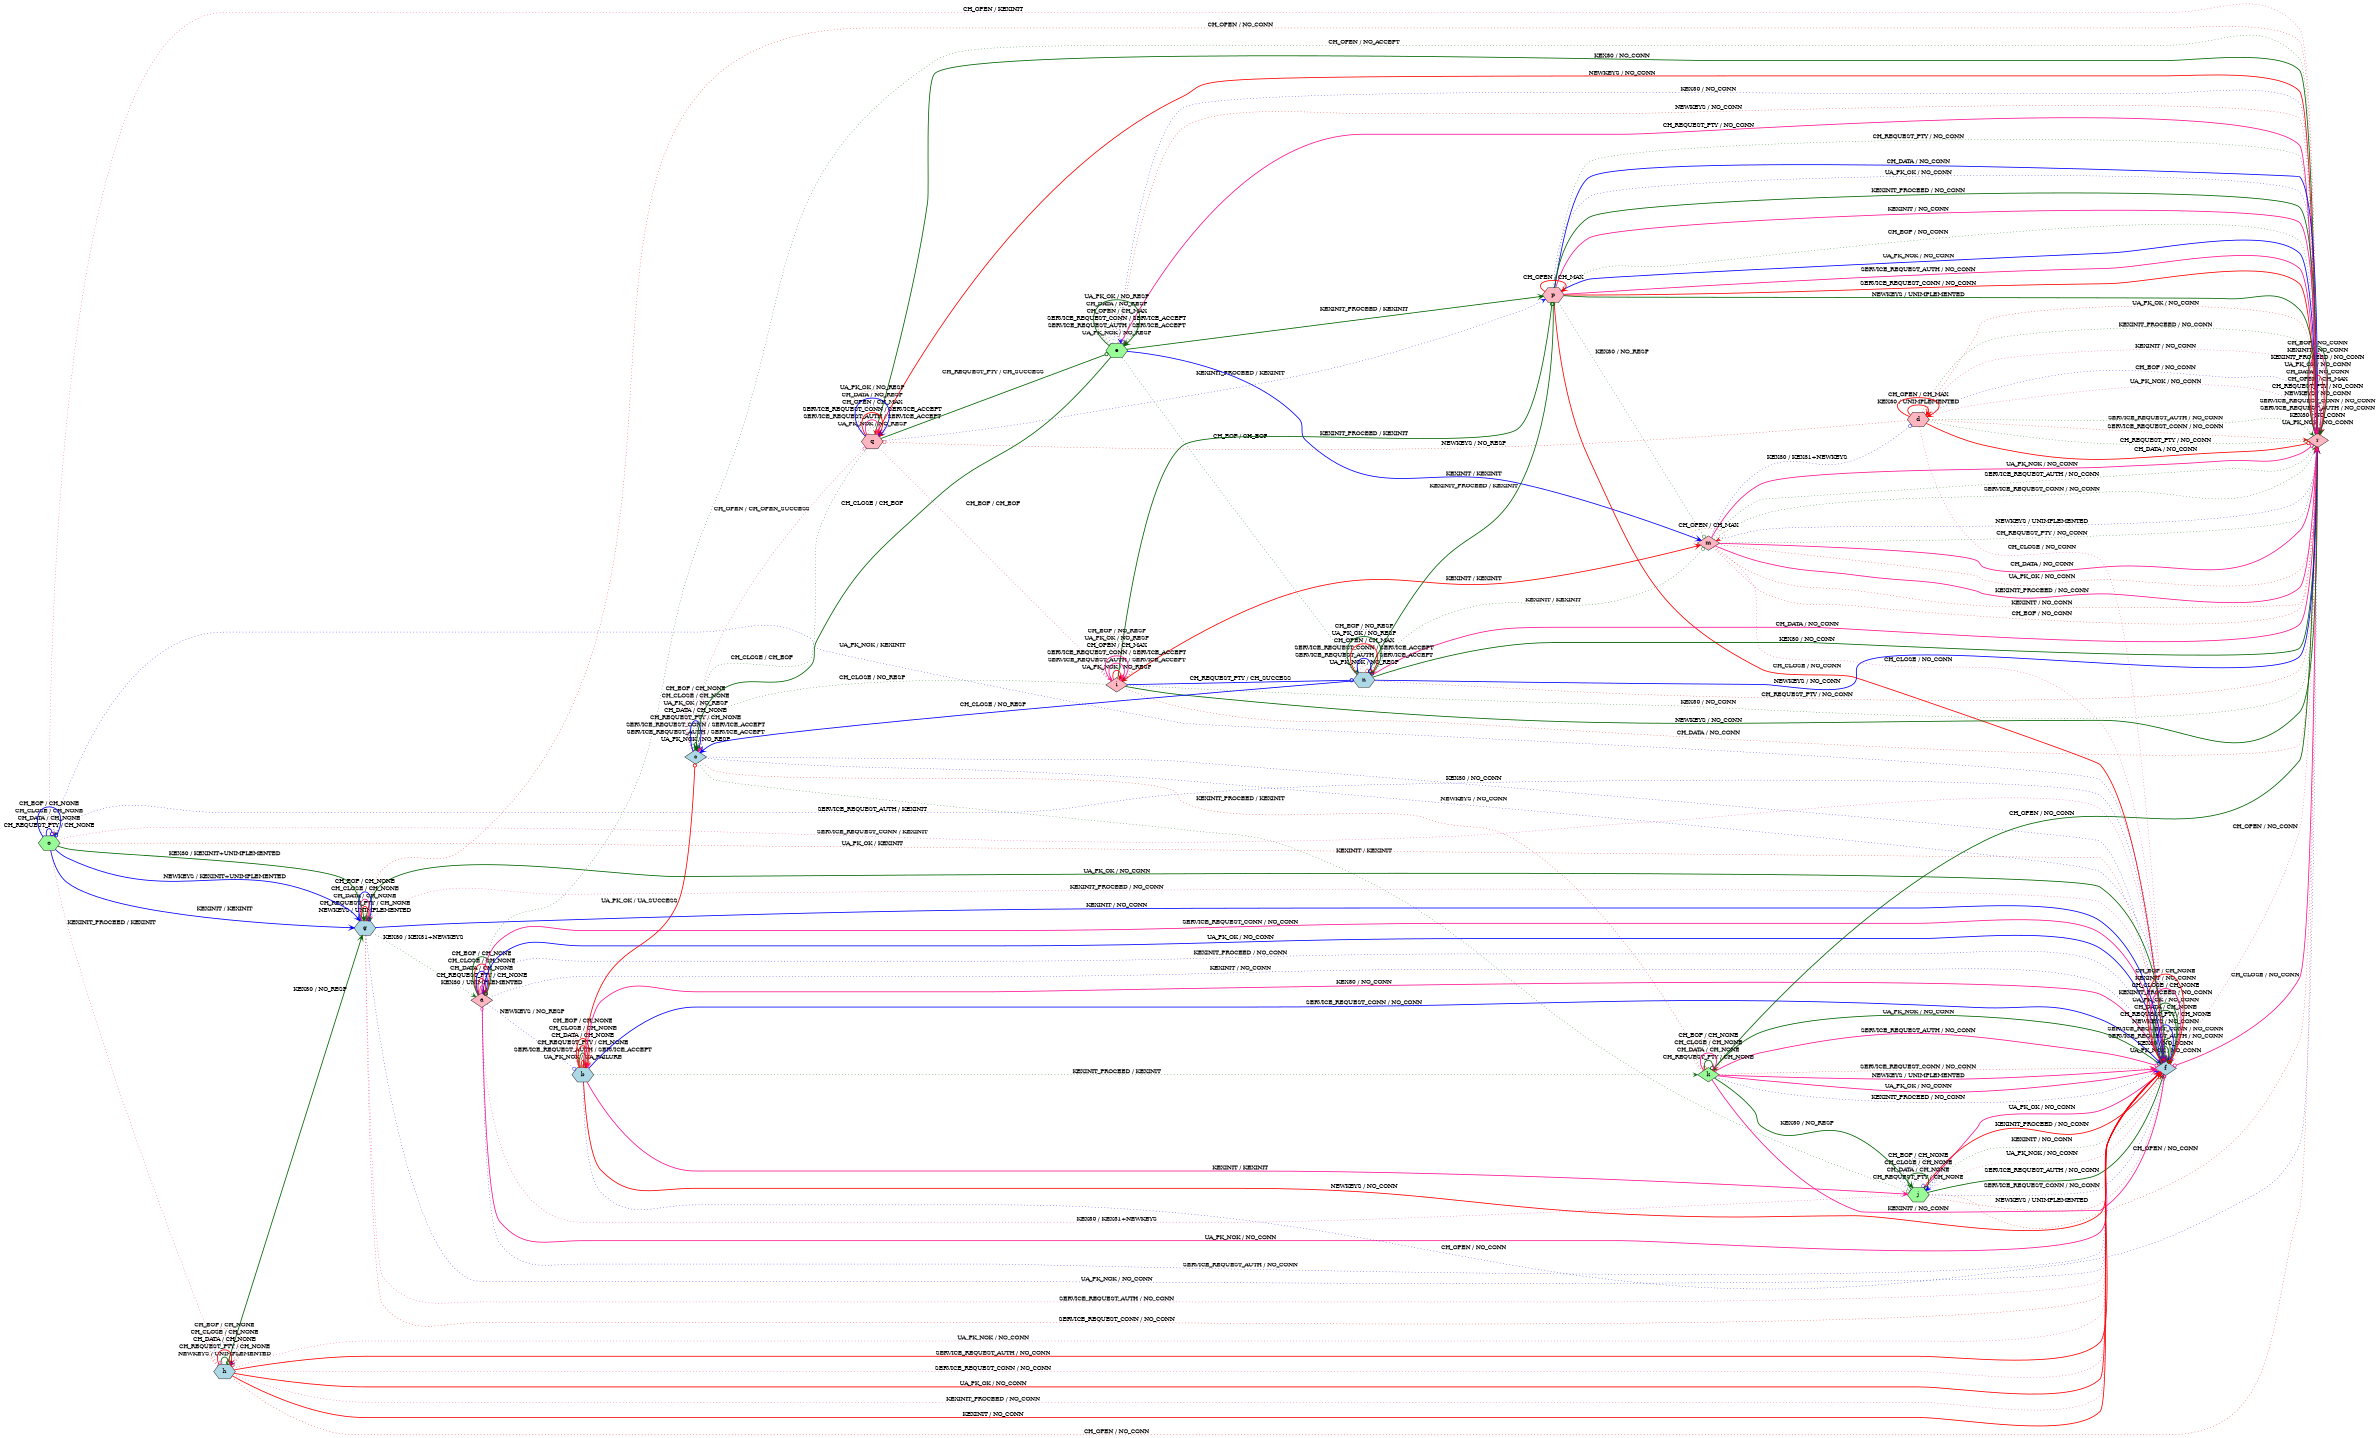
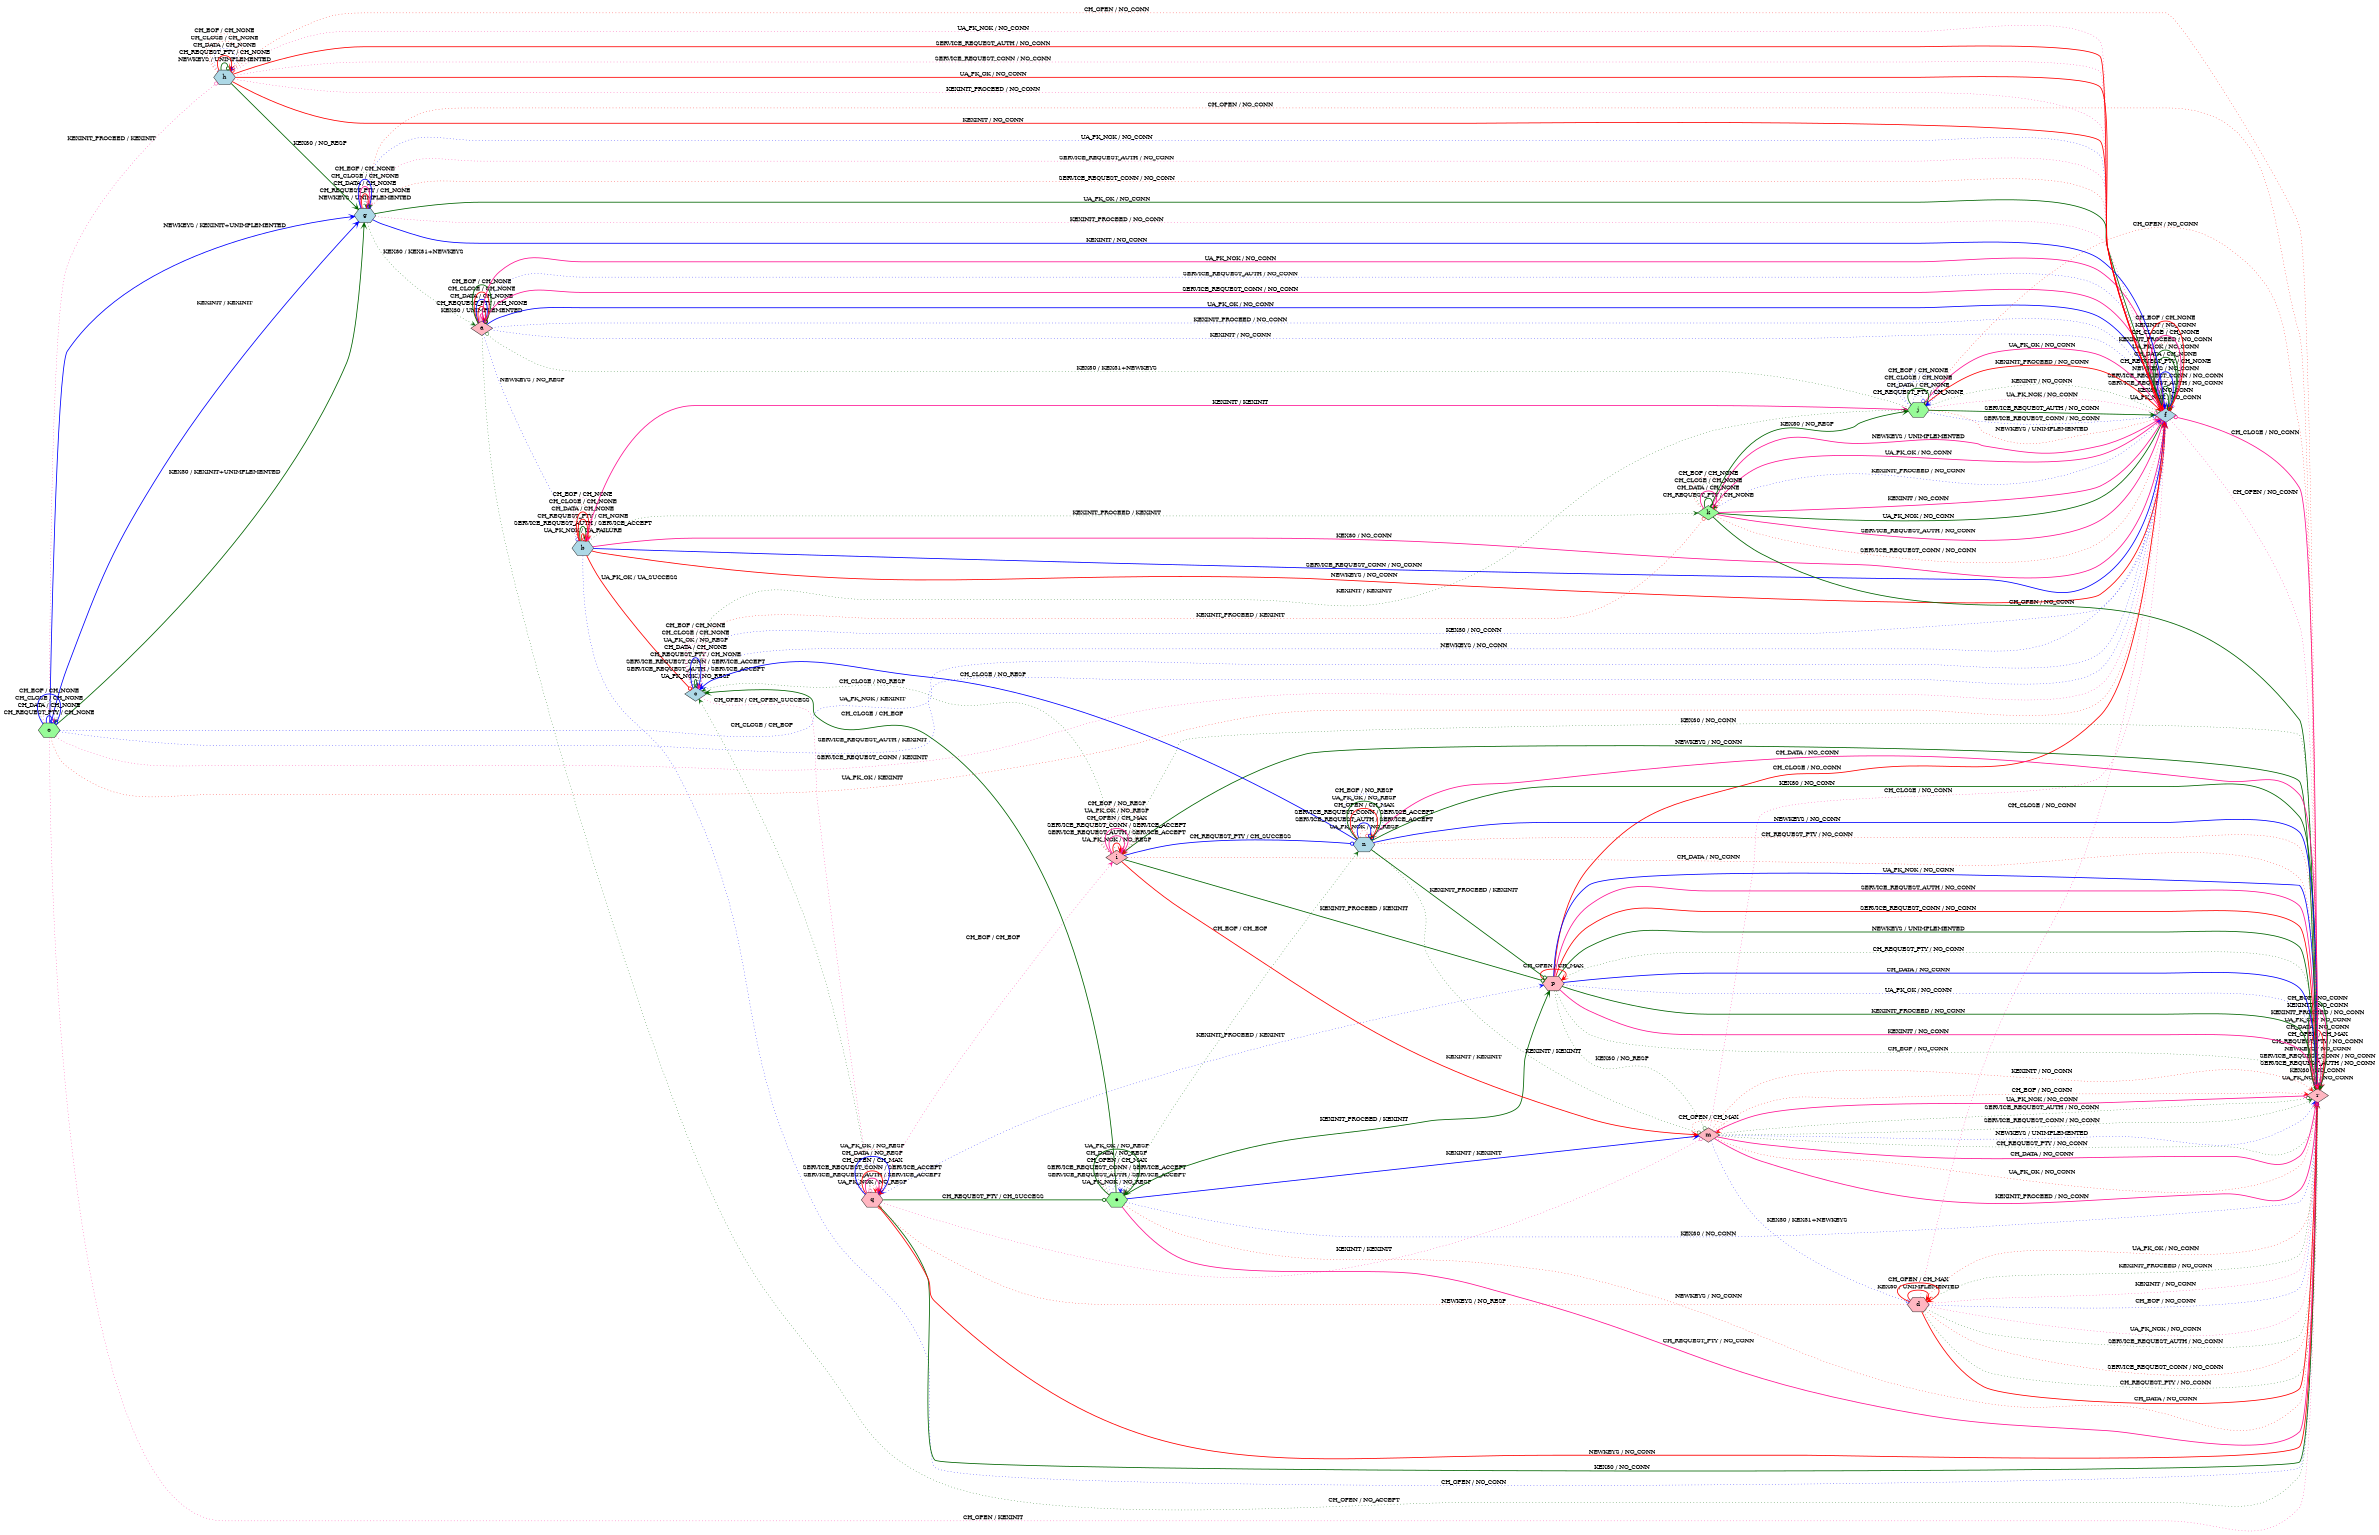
edge "j" -> "a": color deeppink -> darkgreen
edge "q" -> "m": added, label "KEXINIT / KEXINIT"
